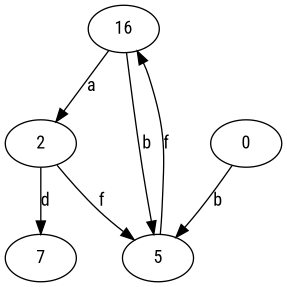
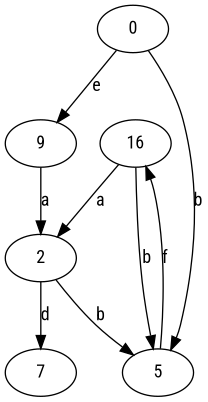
node "9": added
edge "2" -> "5": label "f" -> "b"
